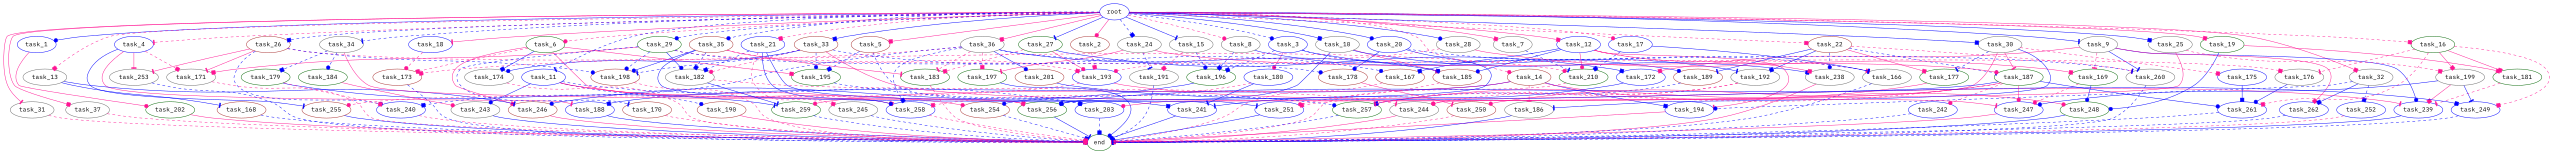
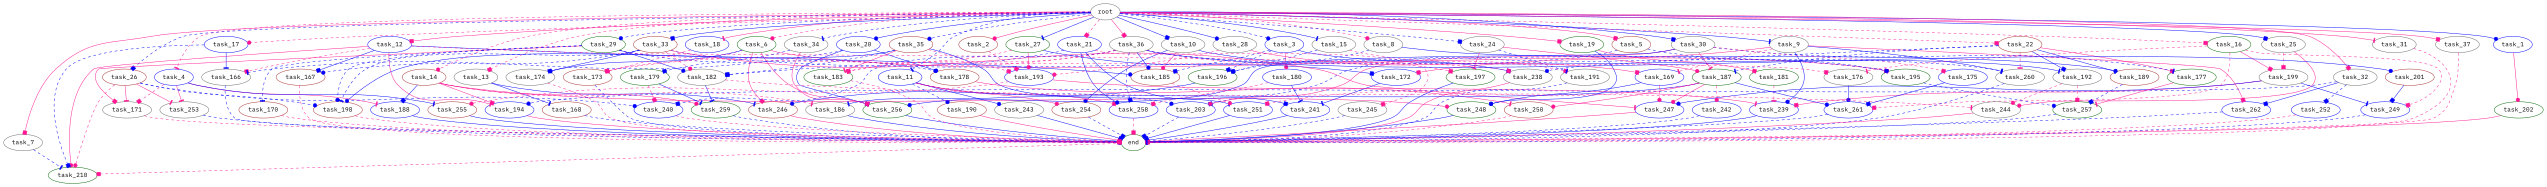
node "root": color blue -> gray40
edge "task_16" -> "task_181": removed
edge "task_12" -> "task_238": style solid -> dashed
node "task_184": removed
node "task_169": color darkgreen -> blue
edge "task_14" -> "task_194": color blue -> deeppink
edge "task_210" -> "end": reversed
